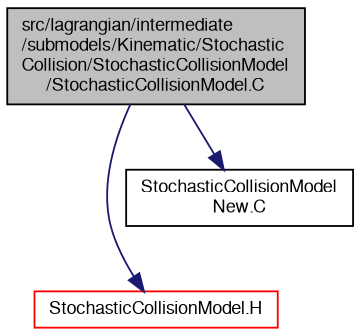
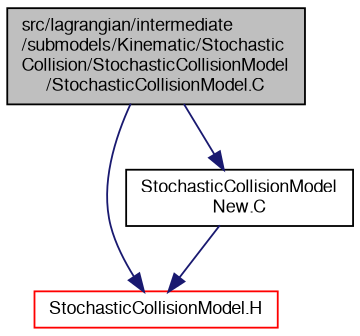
edge "StochasticCollisionModel New.C" -> "StochasticCollisionModel.H": added
